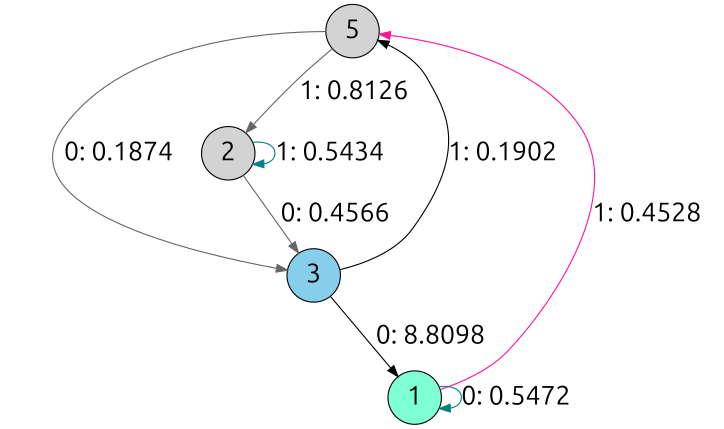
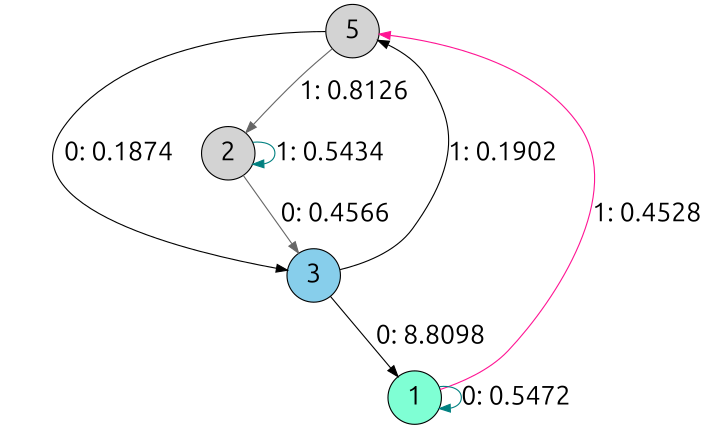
edge "5" -> "3": color gray40 -> black
